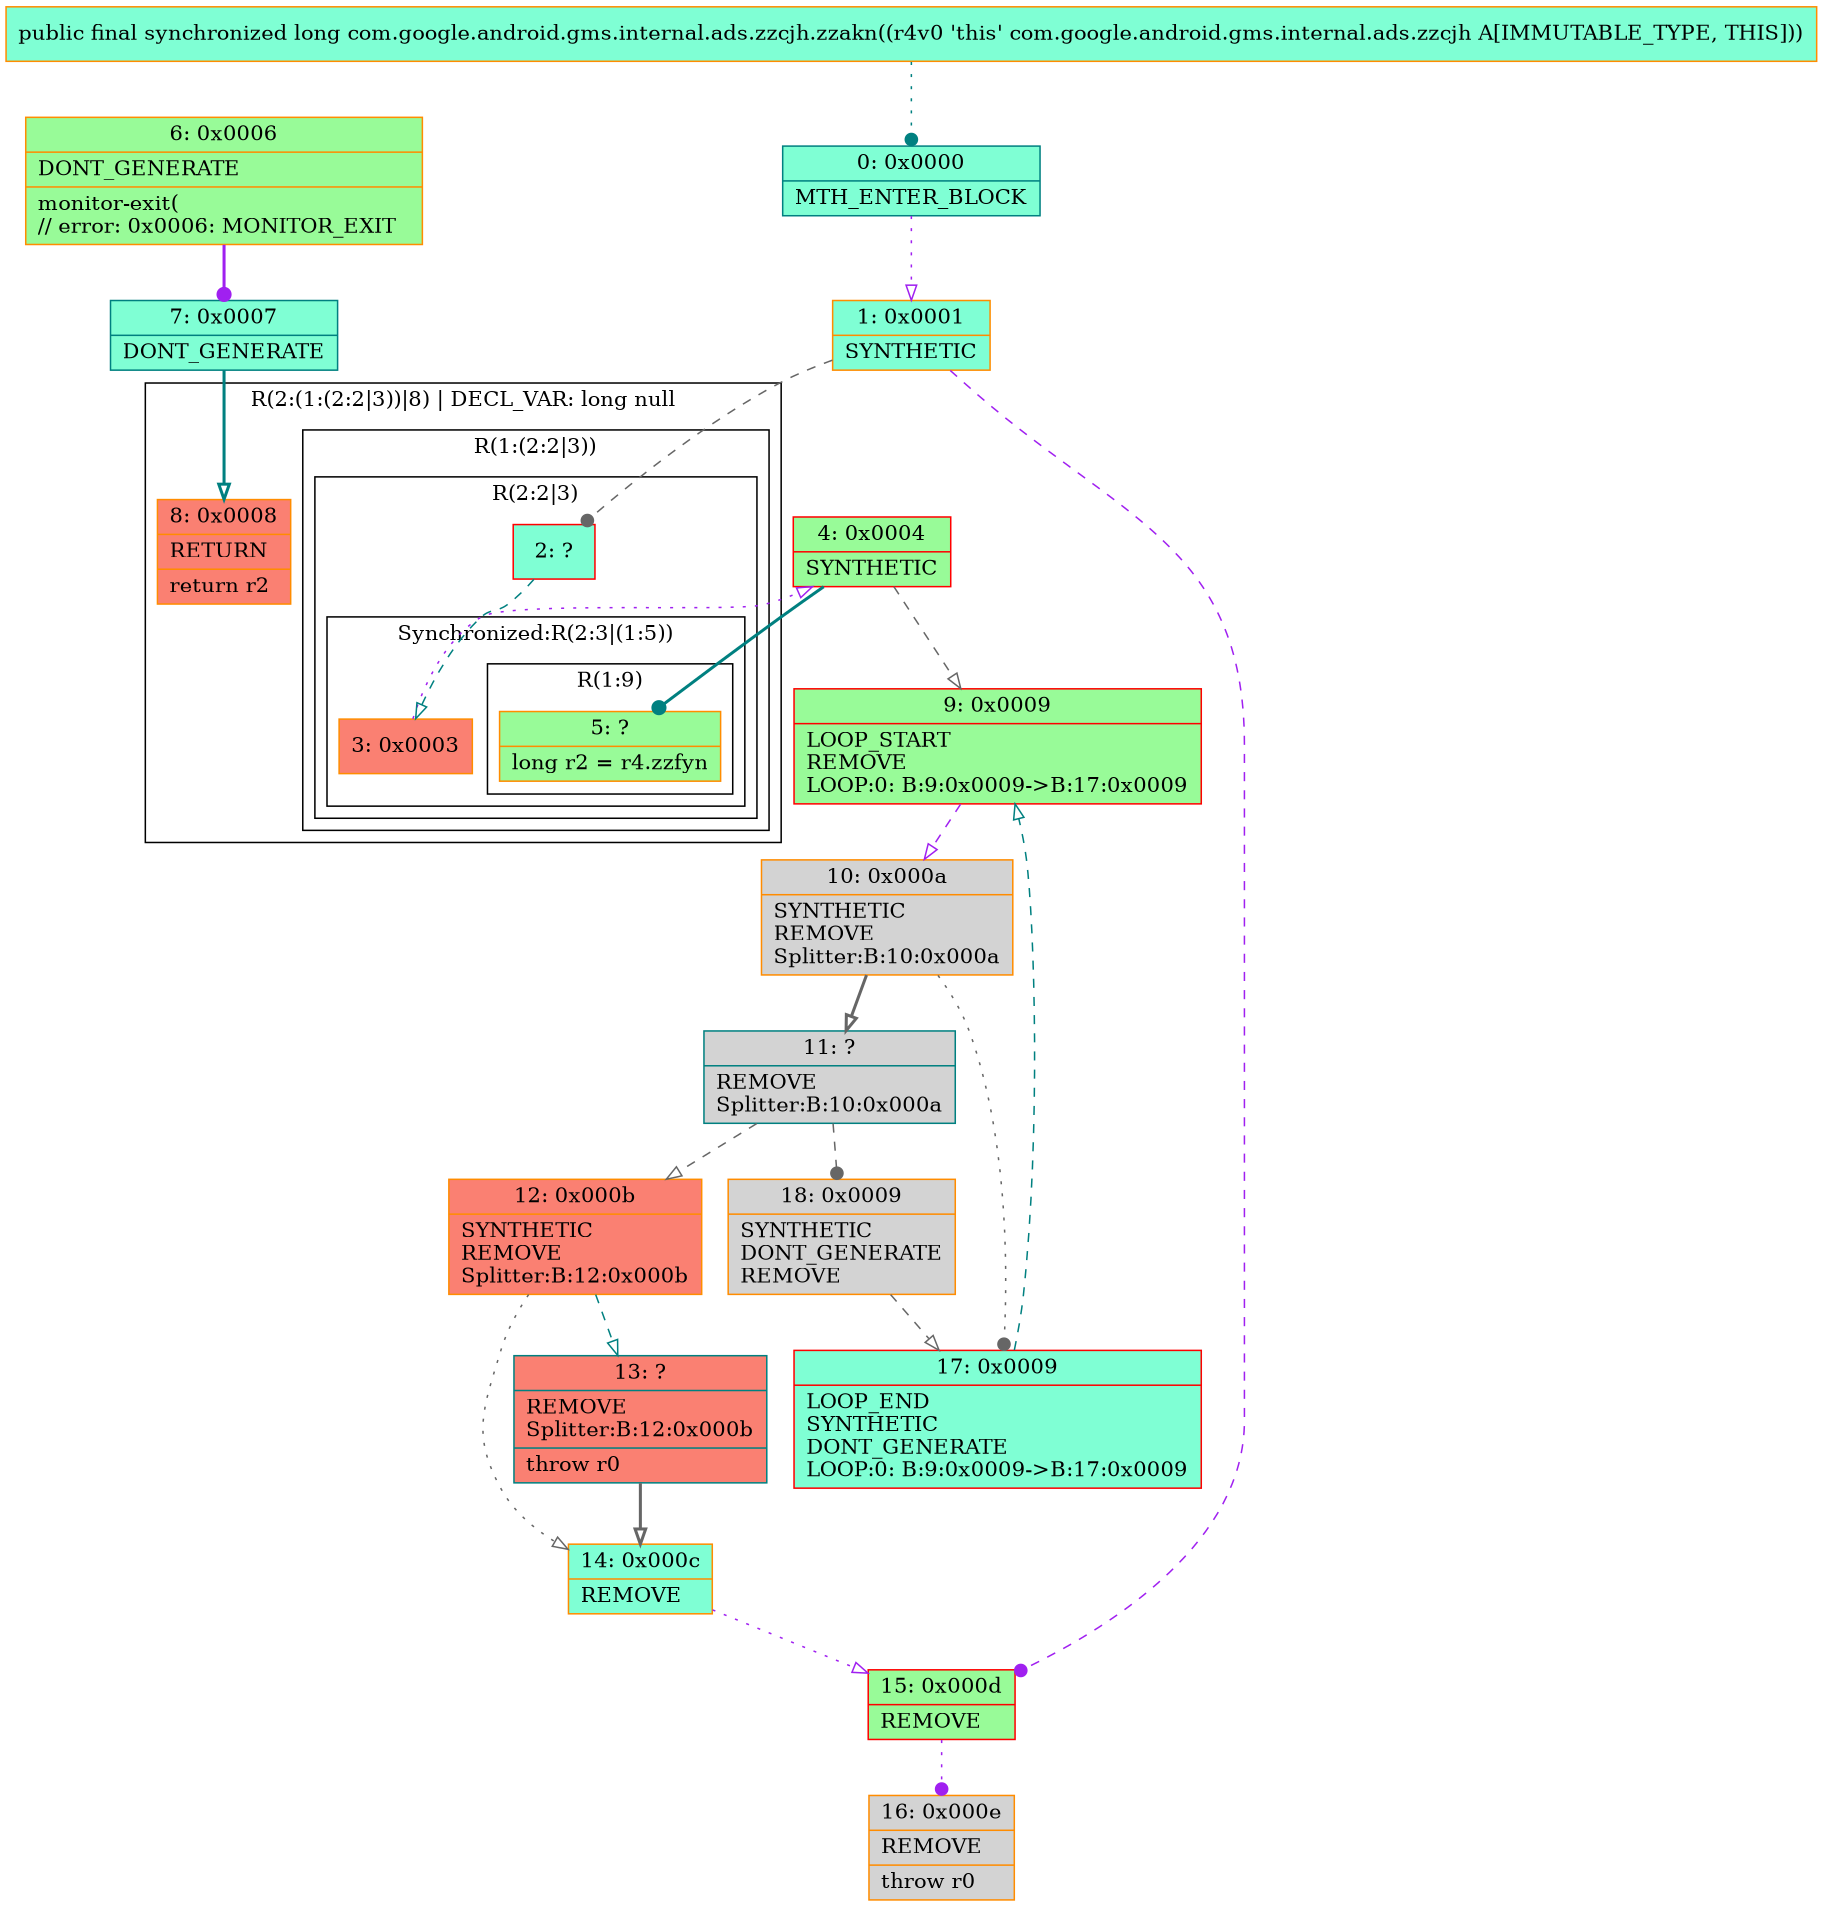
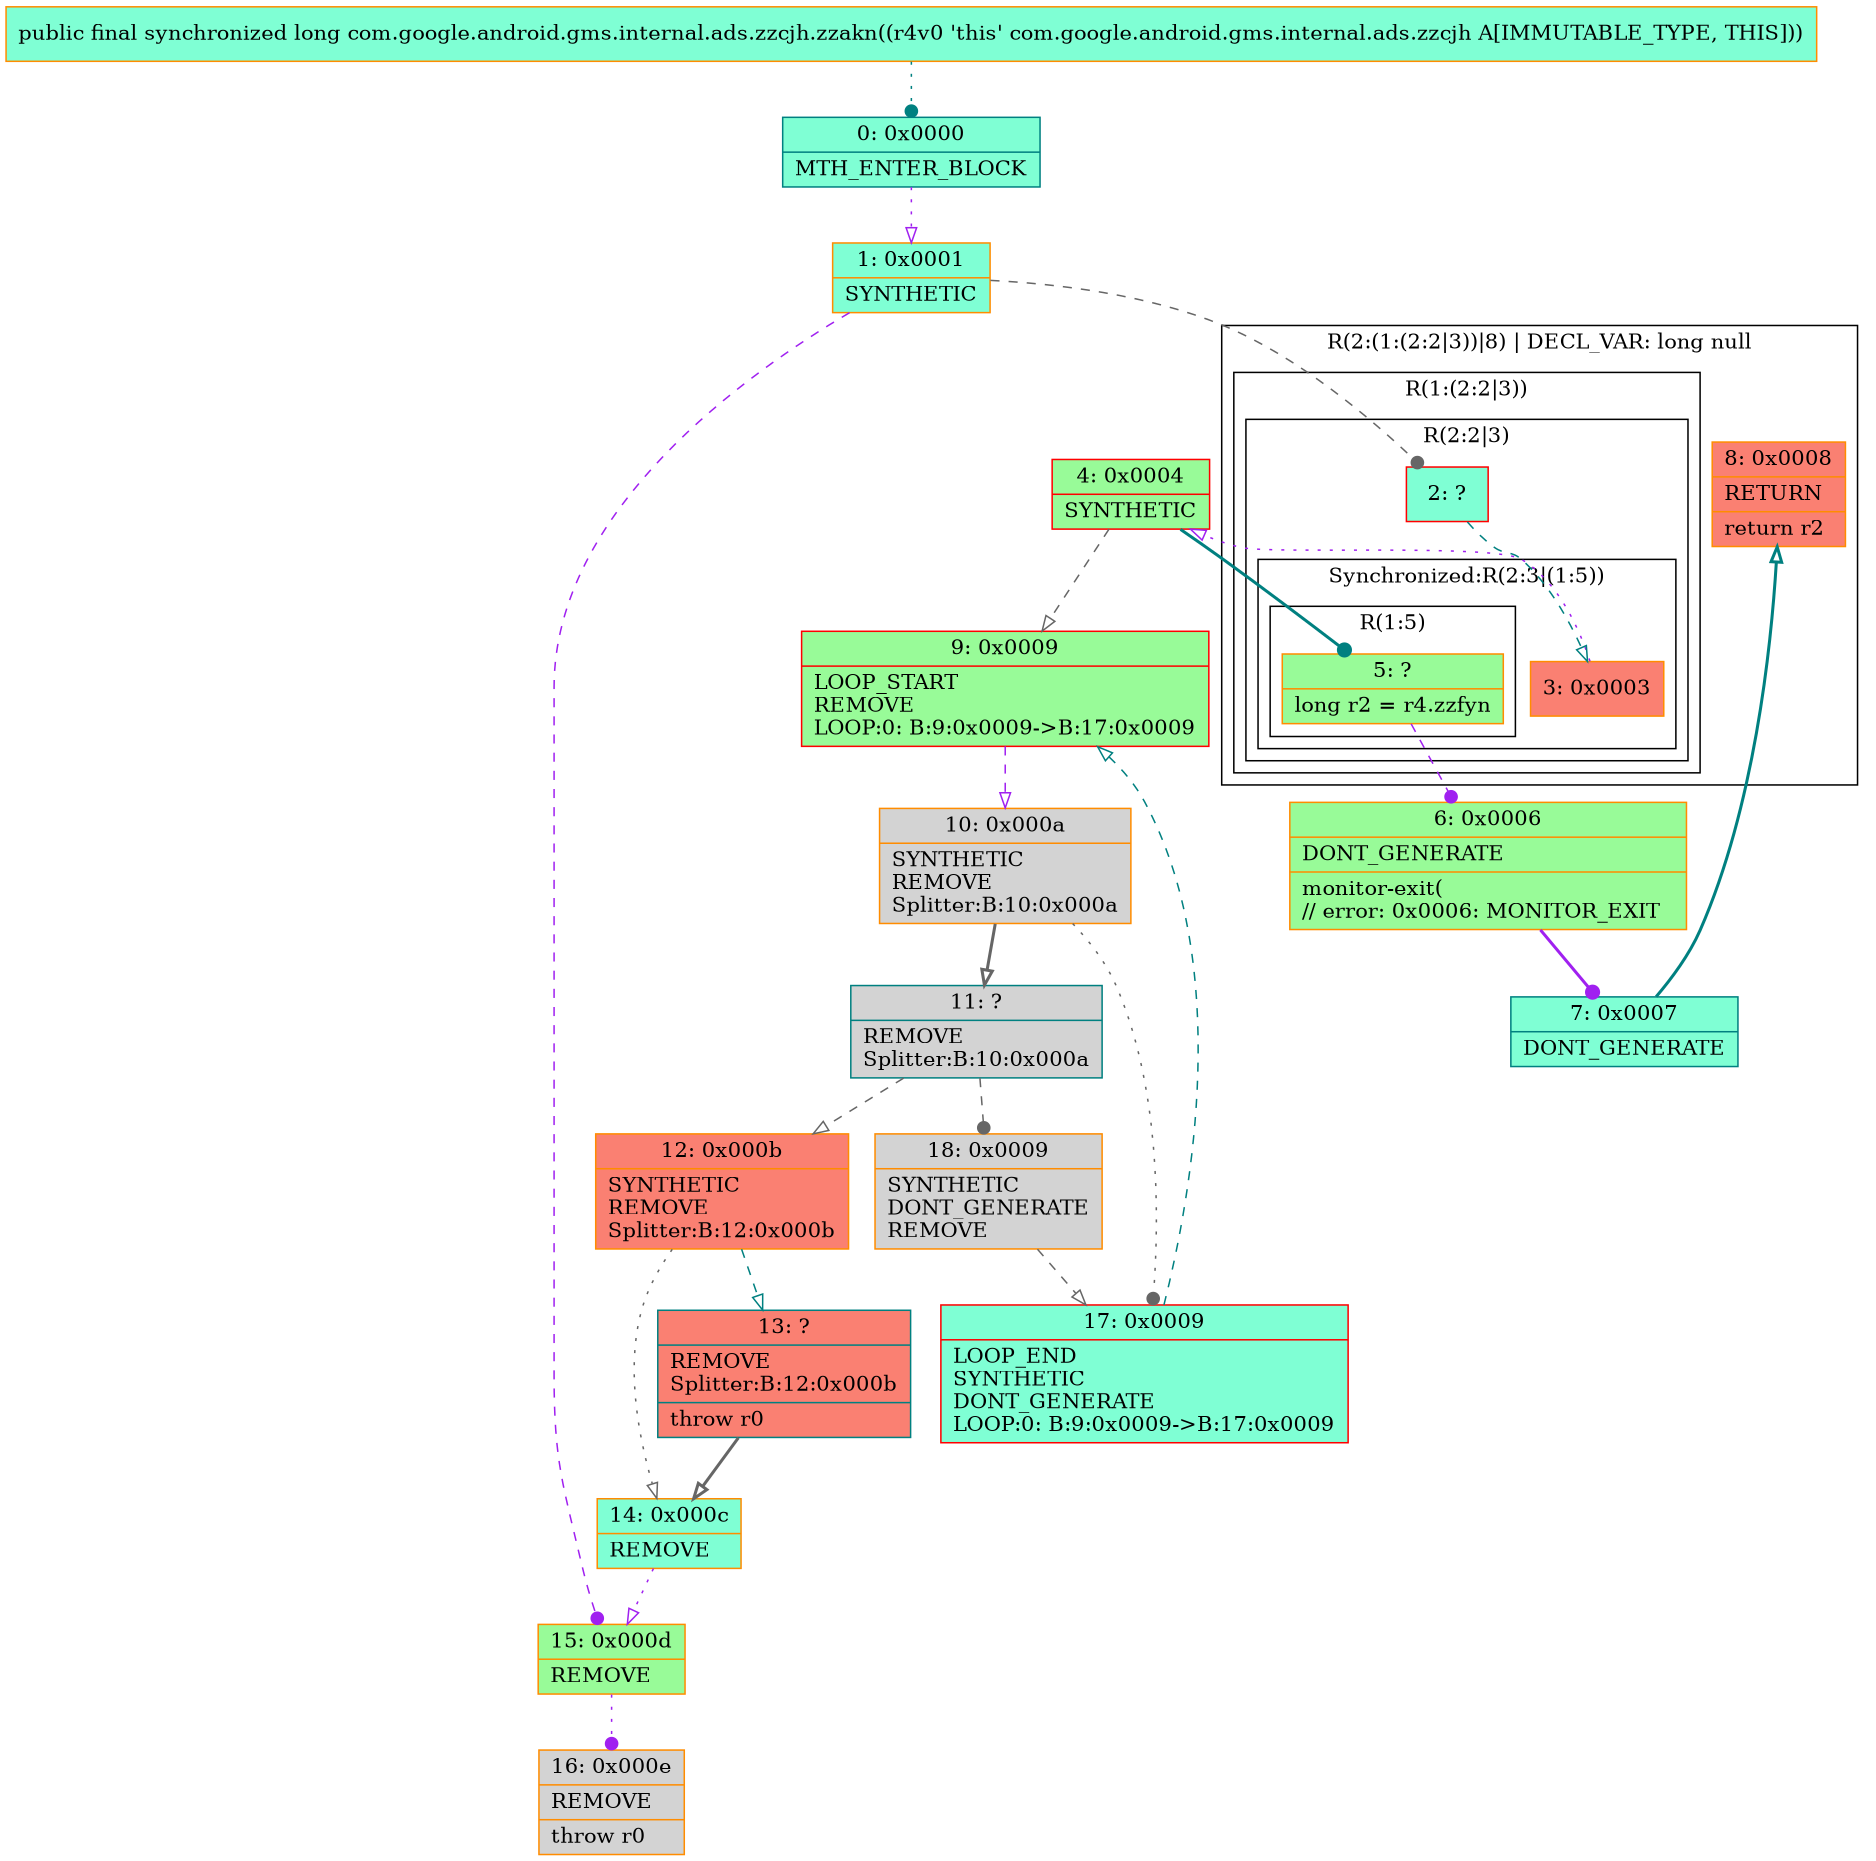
cluster "R(1:9)": label "R(1:9)" -> "R(1:5)"
edge "5: ?" -> "6: 0x0006": added
node "15: 0x000d": color red -> darkorange
